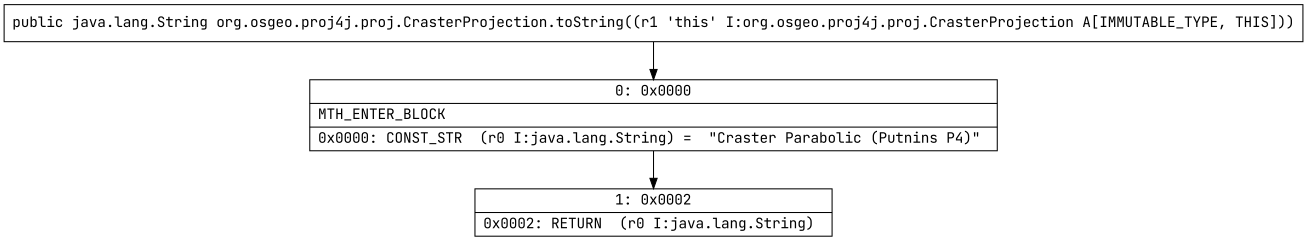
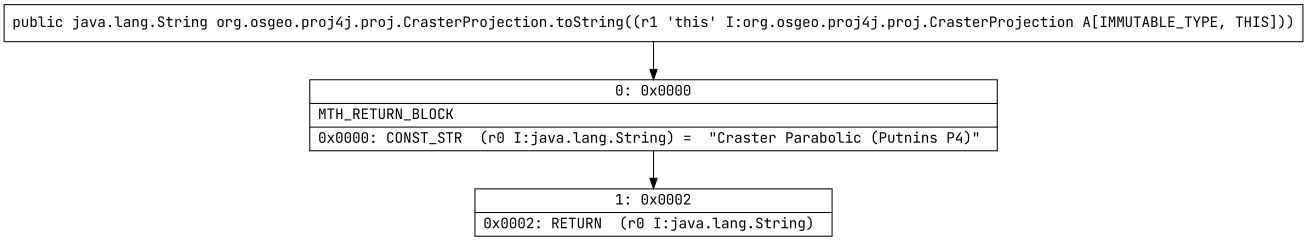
node "0: 0x0000": text "MTH_ENTER_BLOCK" -> "MTH_RETURN_BLOCK"
